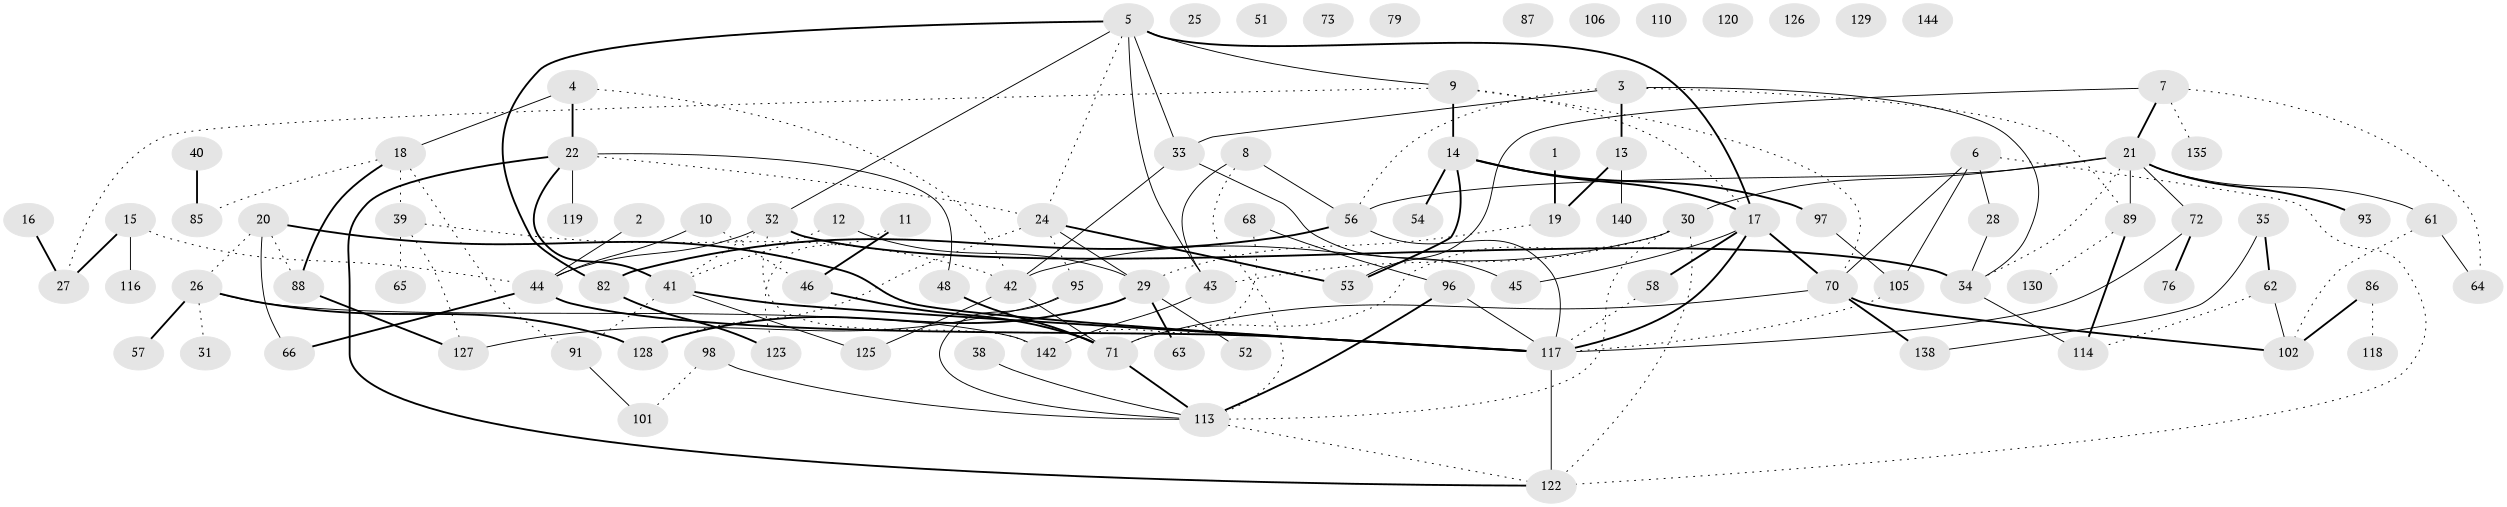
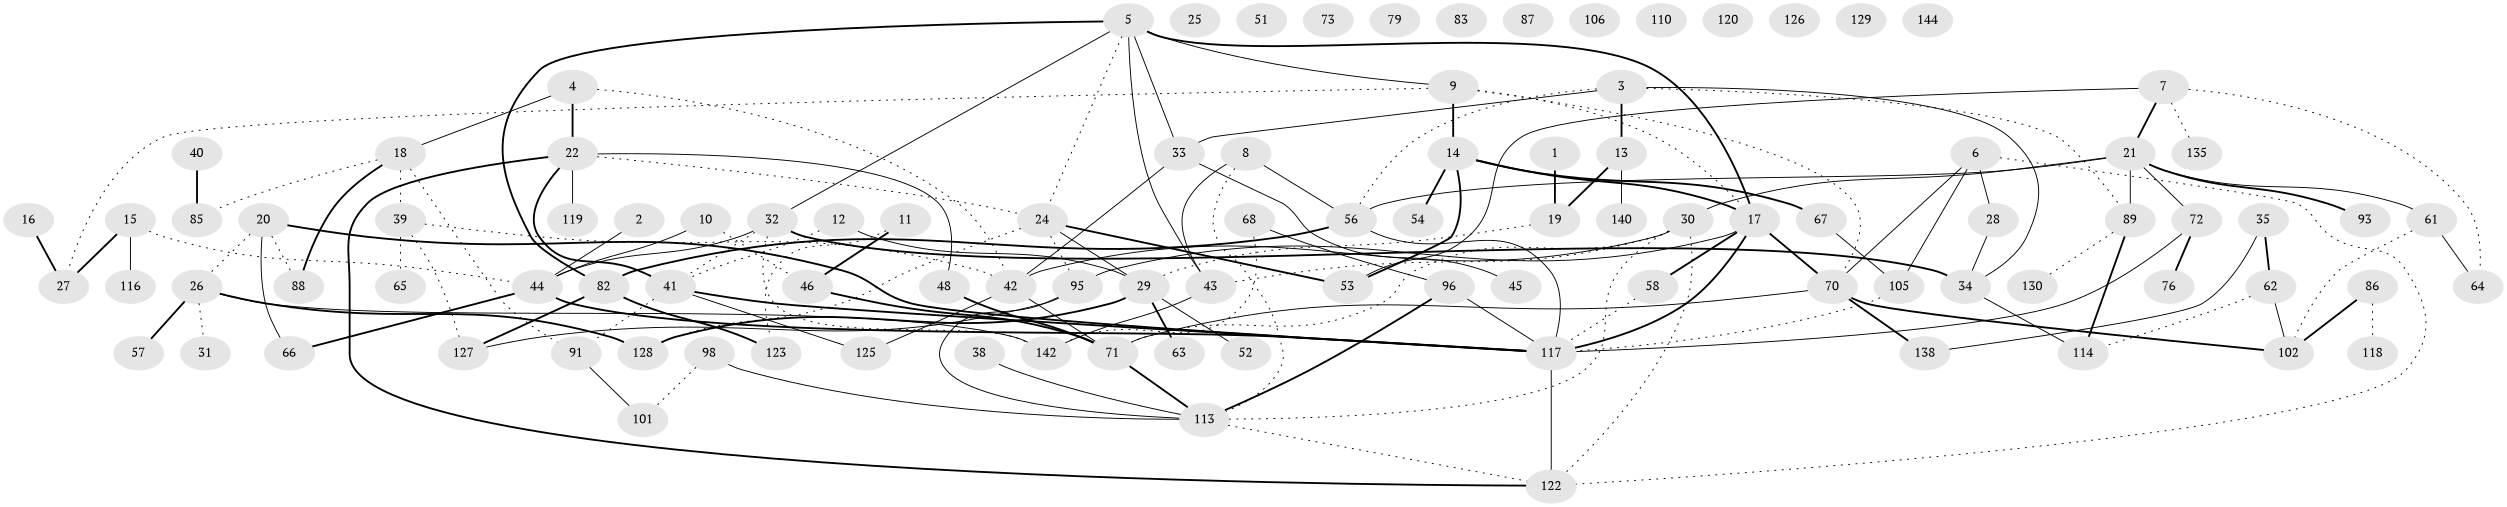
node "83": added
node "97": label "97" -> "67"
edge "21" -- "34": removed
edge "17" -- "45": now "17" -- "95"
edge "88" -- "127": now "82" -- "127"
